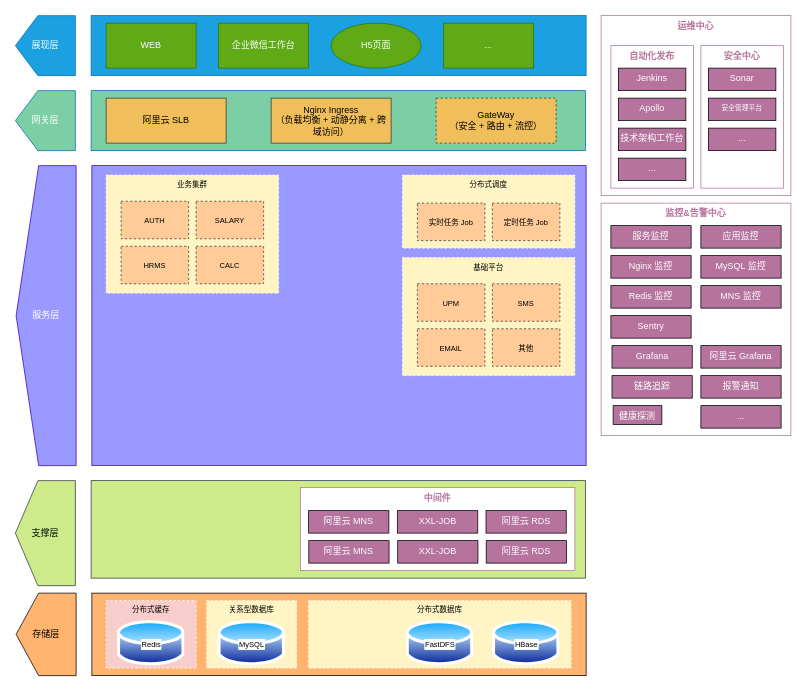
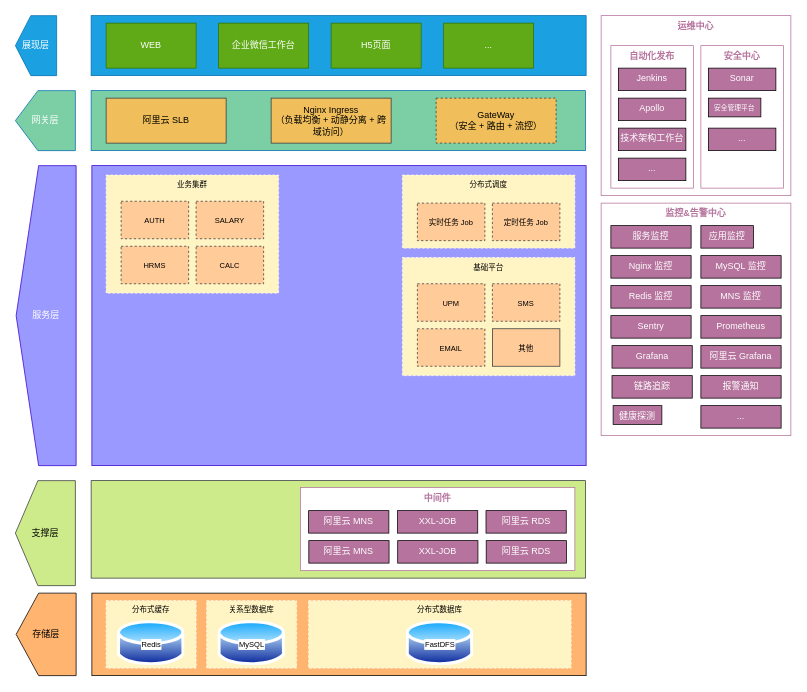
node "展现层": size 60x60 -> 41x60
node "H5页面": shape ellipse -> rectangle
node "安全管理平台": size 68x23 -> 53x19
node "应用监控": size 80x23 -> 53x23
node "Prometheus": added
node "其他": style dashed -> solid
node "分布式缓存": fillcolor #f8cecc -> #fff4c3
node "HBase": removed
